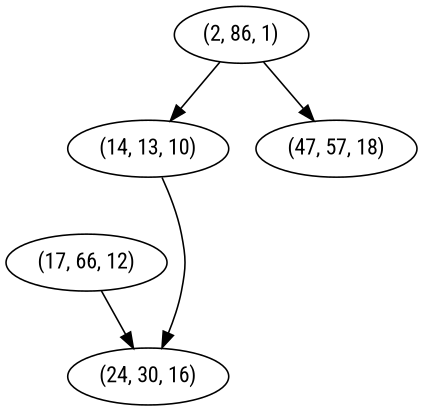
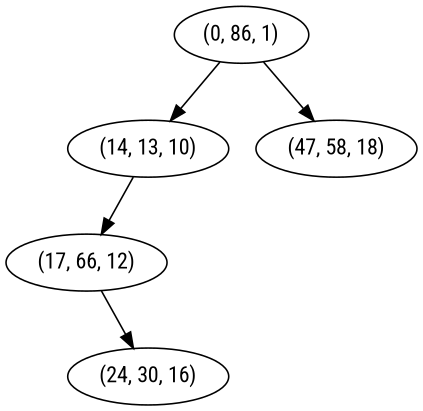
node "(2, 86, 1)": label "(2, 86, 1)" -> "(0, 86, 1)"
node "(47, 57, 18)": label "(47, 57, 18)" -> "(47, 58, 18)"
edge "(14, 13, 10)" -> "(24, 30, 16)": now "(14, 13, 10)" -> "(17, 66, 12)"
